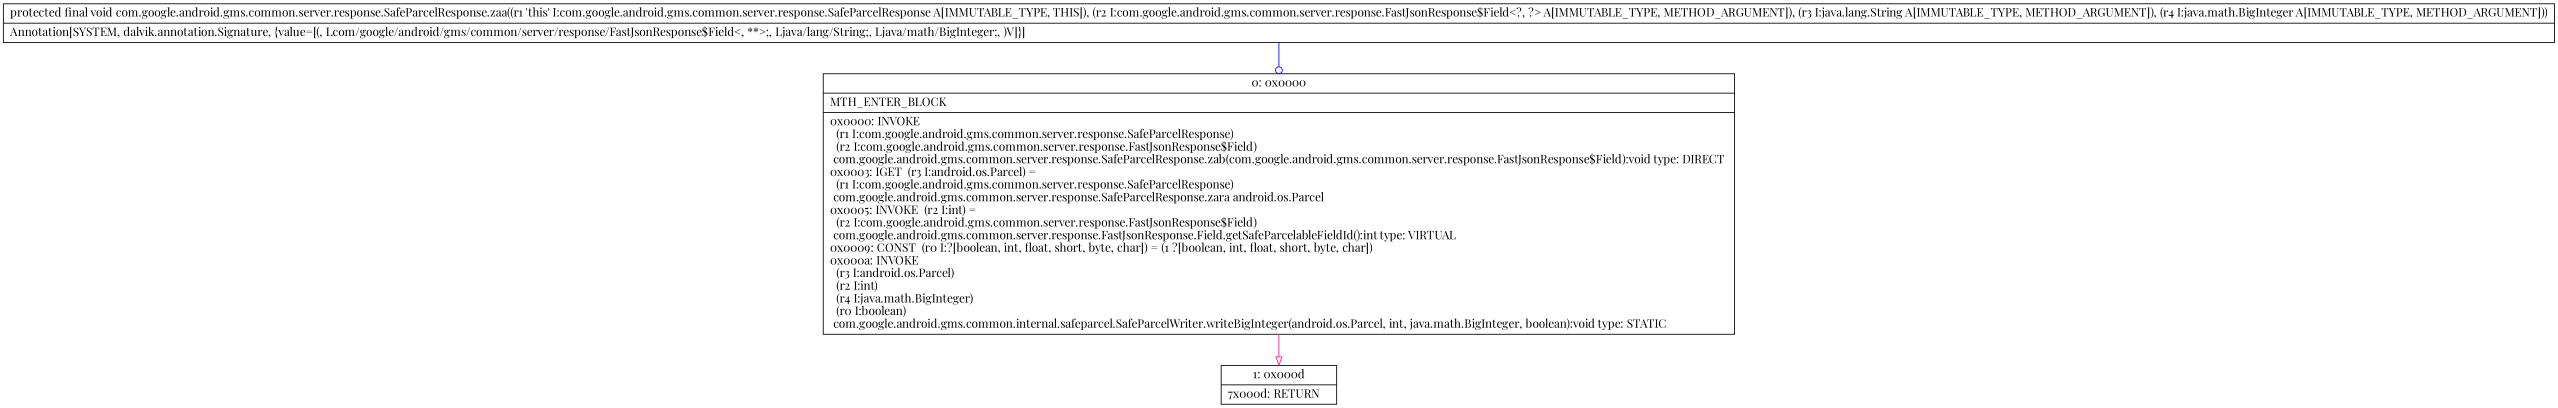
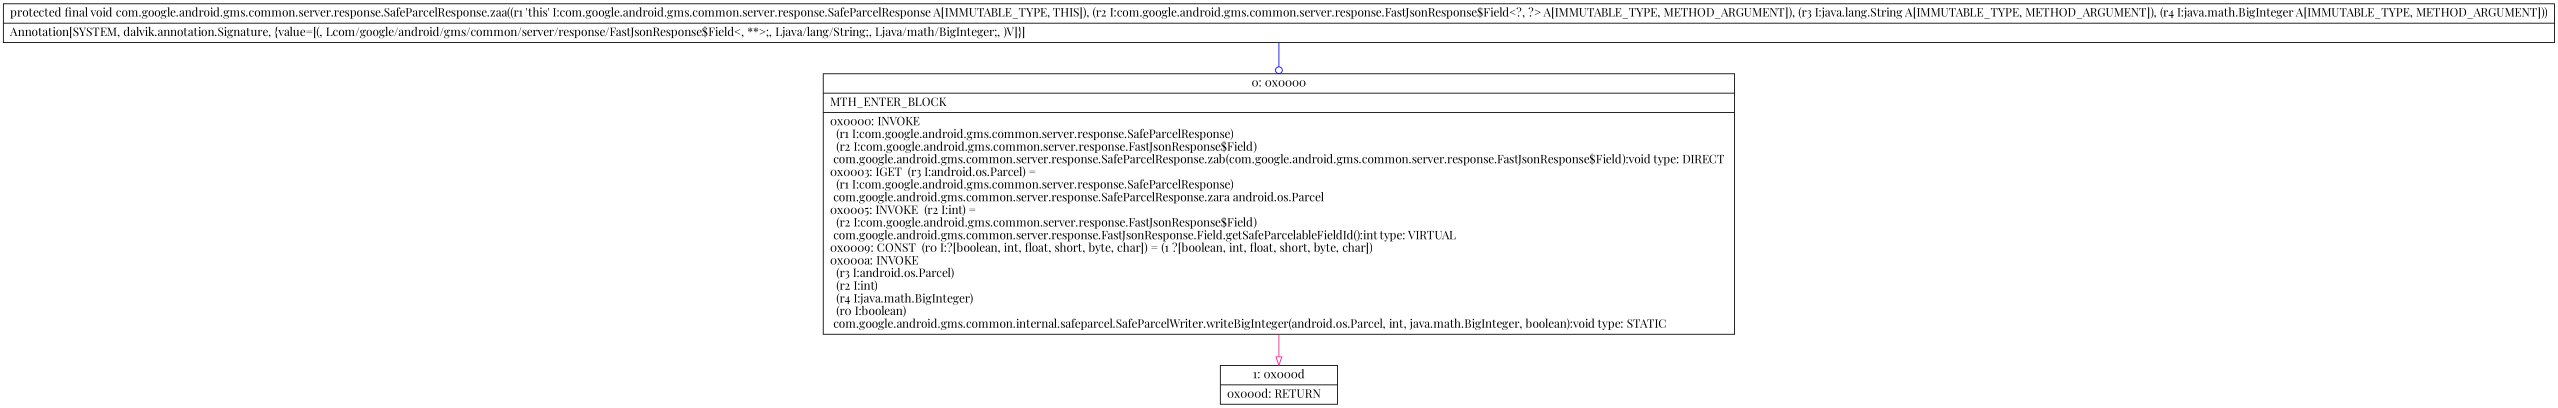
node "1: 0x000d": text "7x000d: RETURN" -> "0x000d: RETURN"
